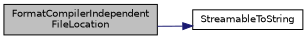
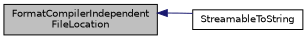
edge "FormatCompilerIndependent FileLocation" -> "StreamableToString": reversed
